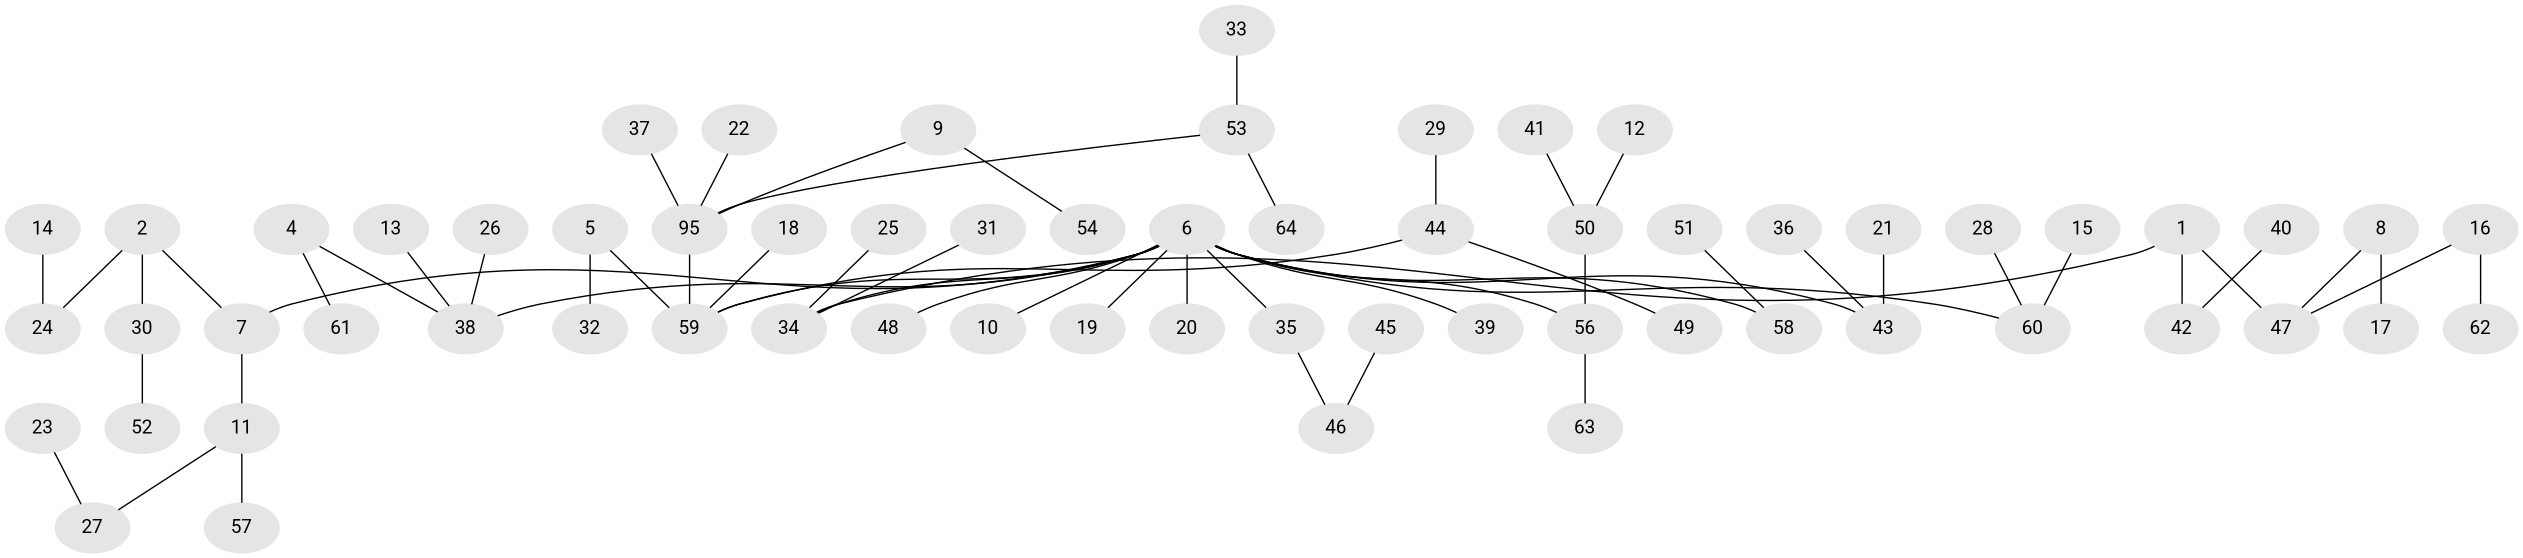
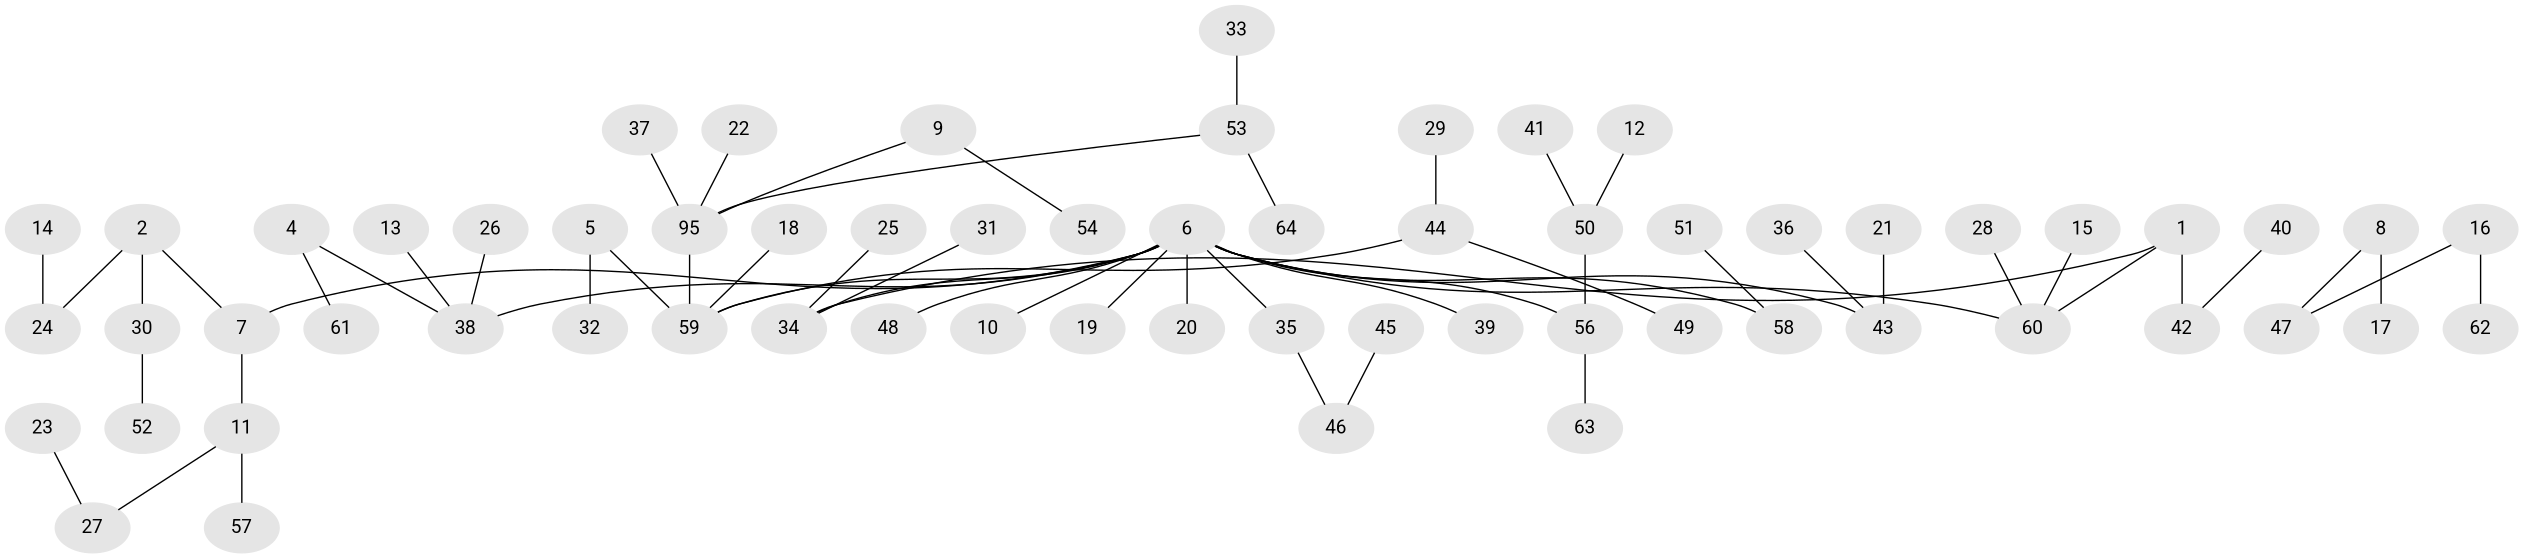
edge "1" -- "47": now "1" -- "60"
